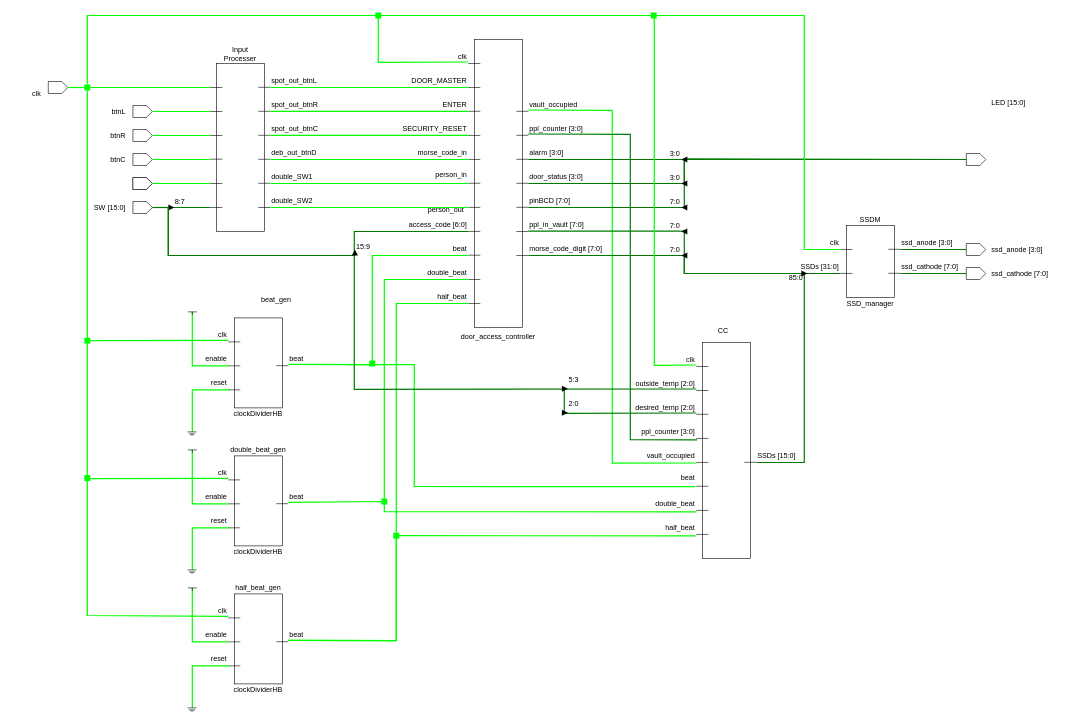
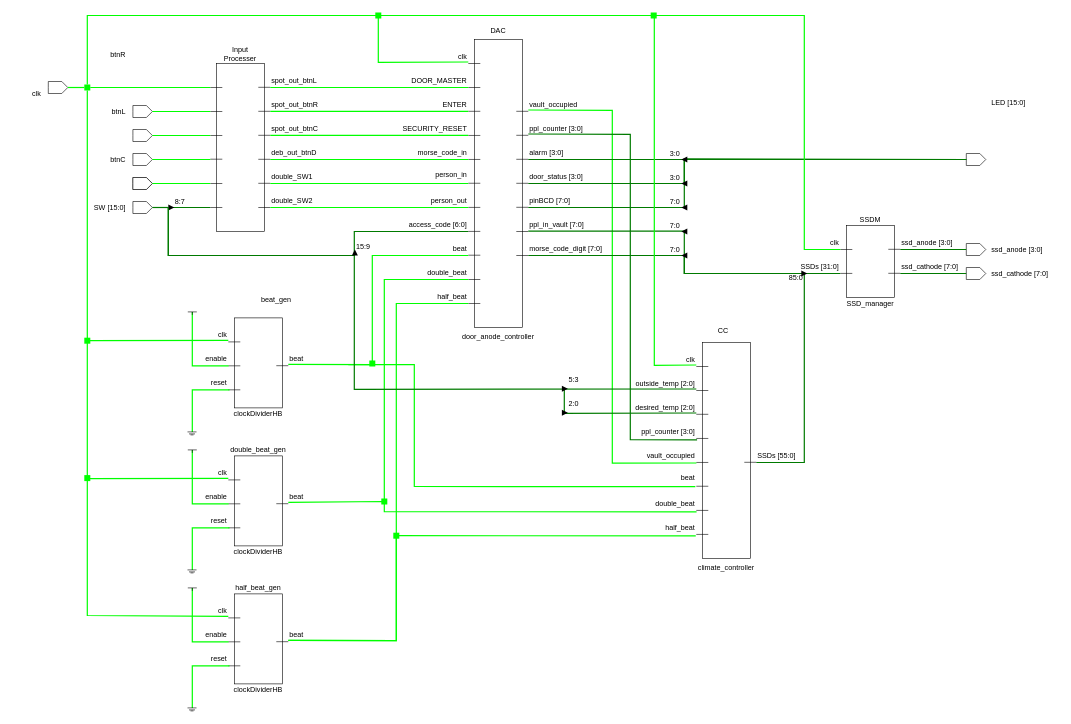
node "DAC": added
node "btnR": moved (112, 135) -> (112, 54)
node "person_out": moved (438, 210) -> (441, 201)
node "door_access_controller": label "door_access_controller" -> "door_anode_controller"
node "SSDs [15:0]": label "SSDs [15:0]" -> "SSDs [55:0]"
node "climate_controller": added
